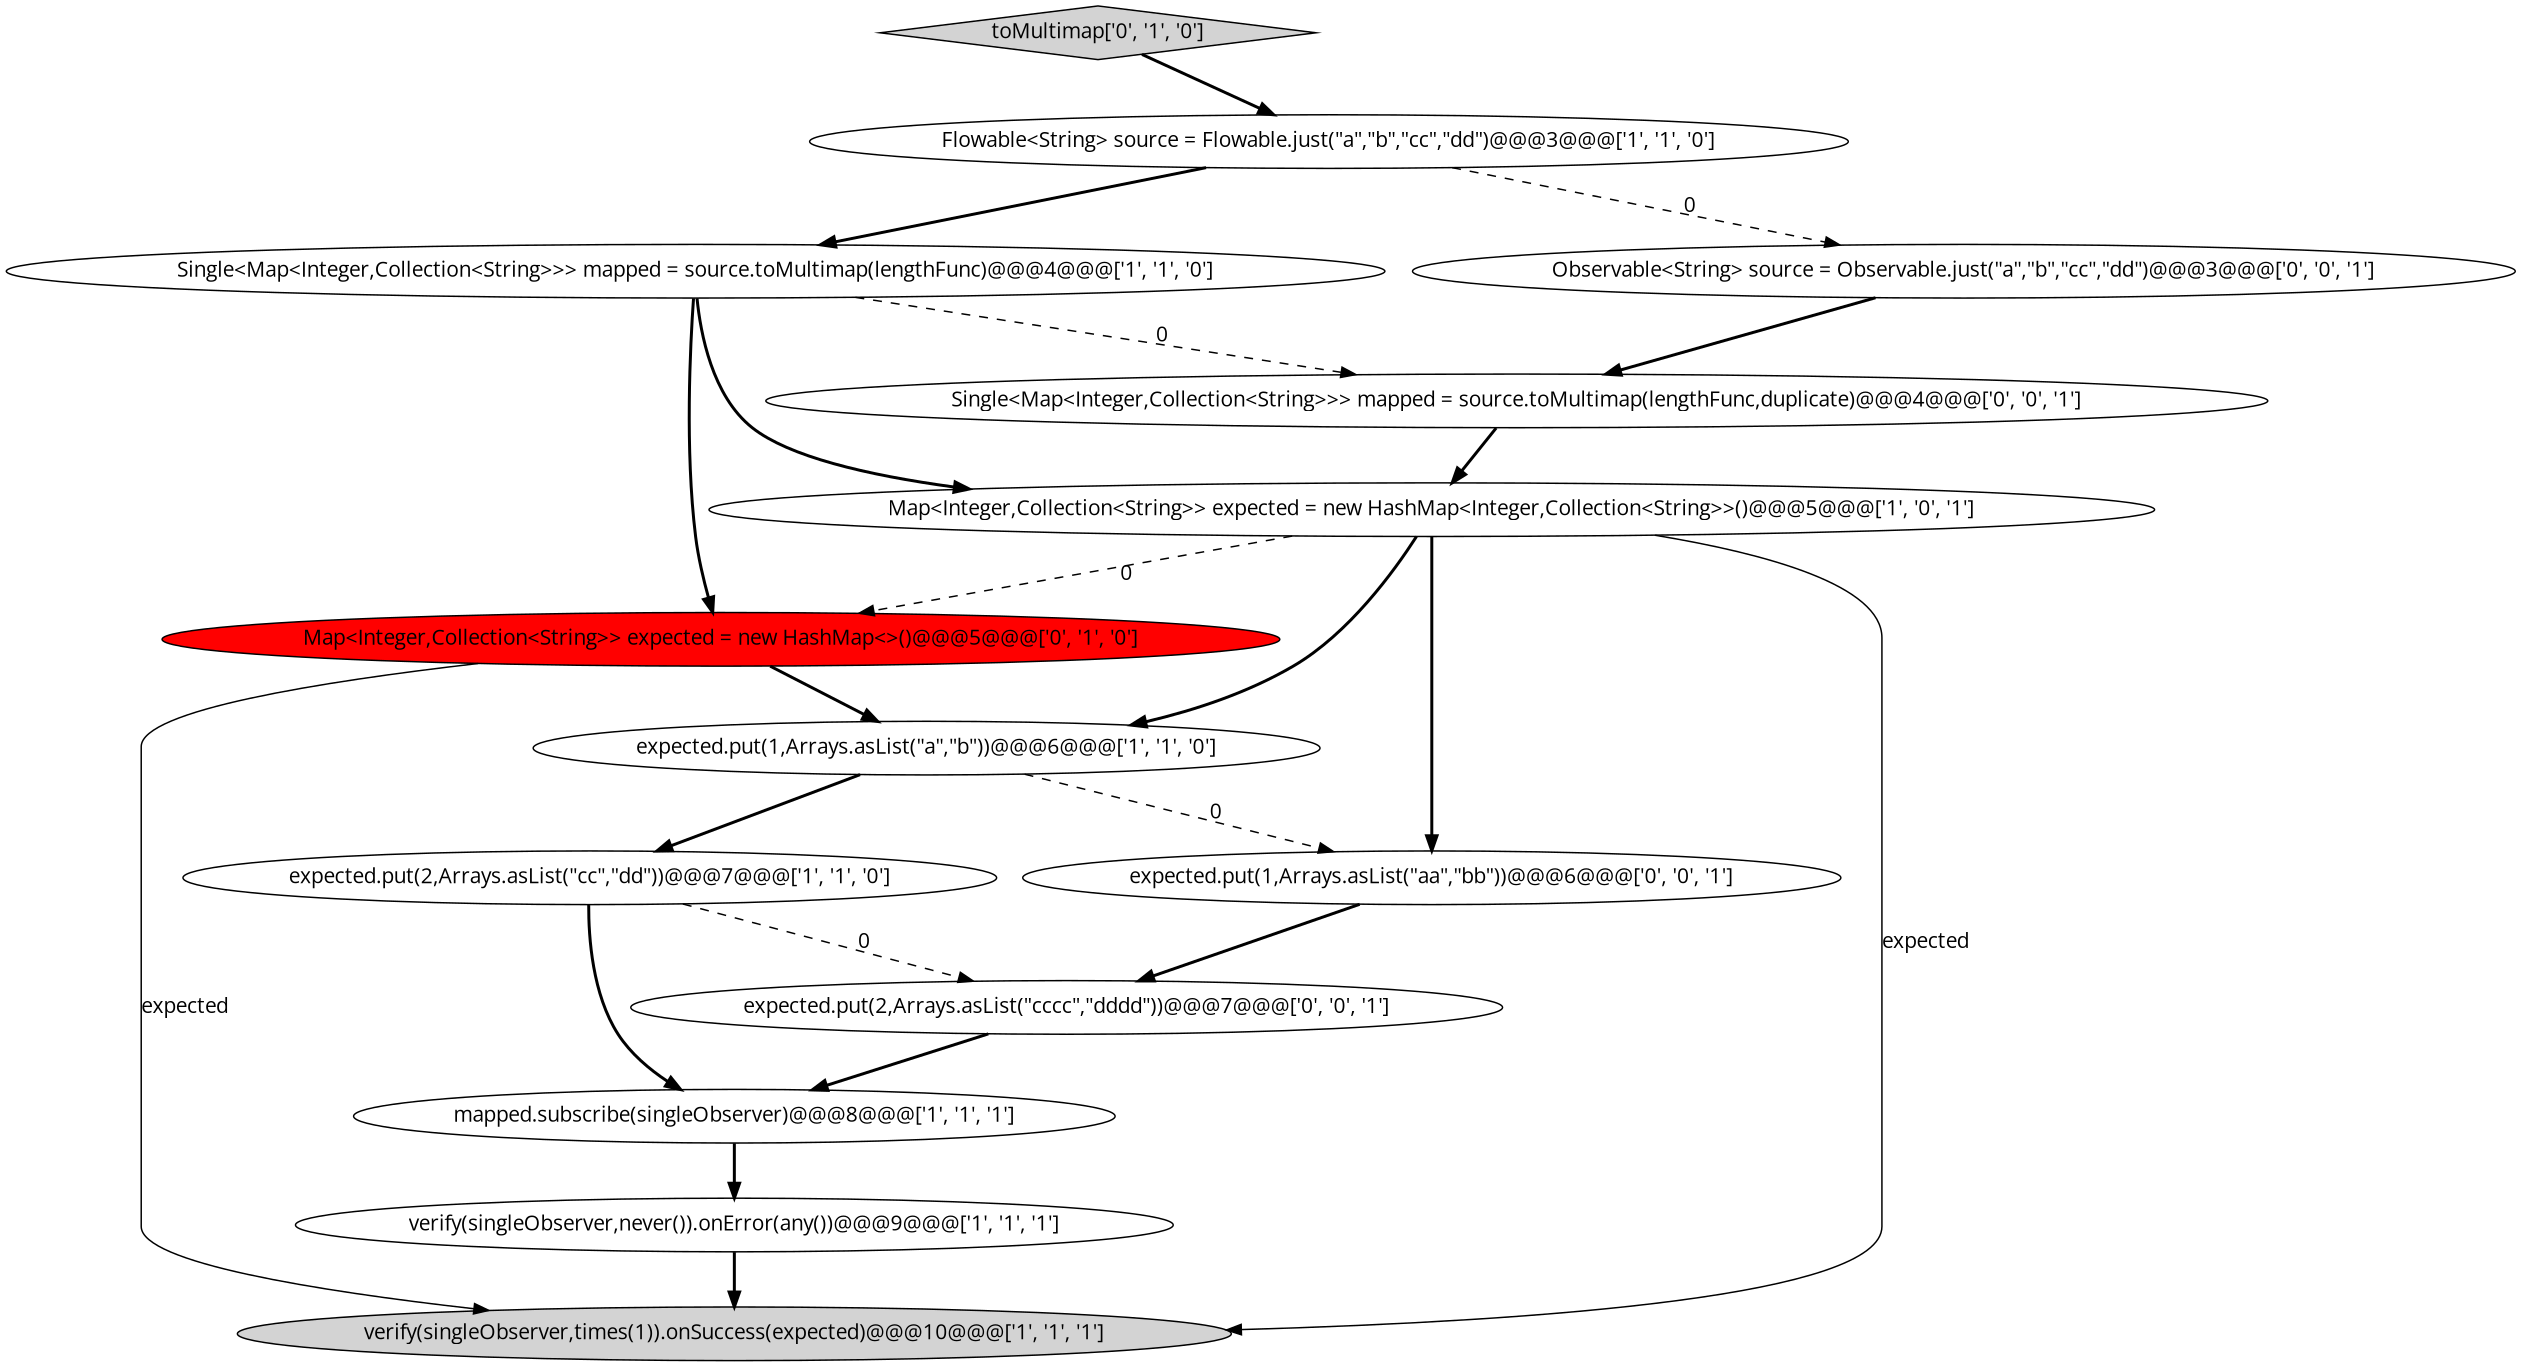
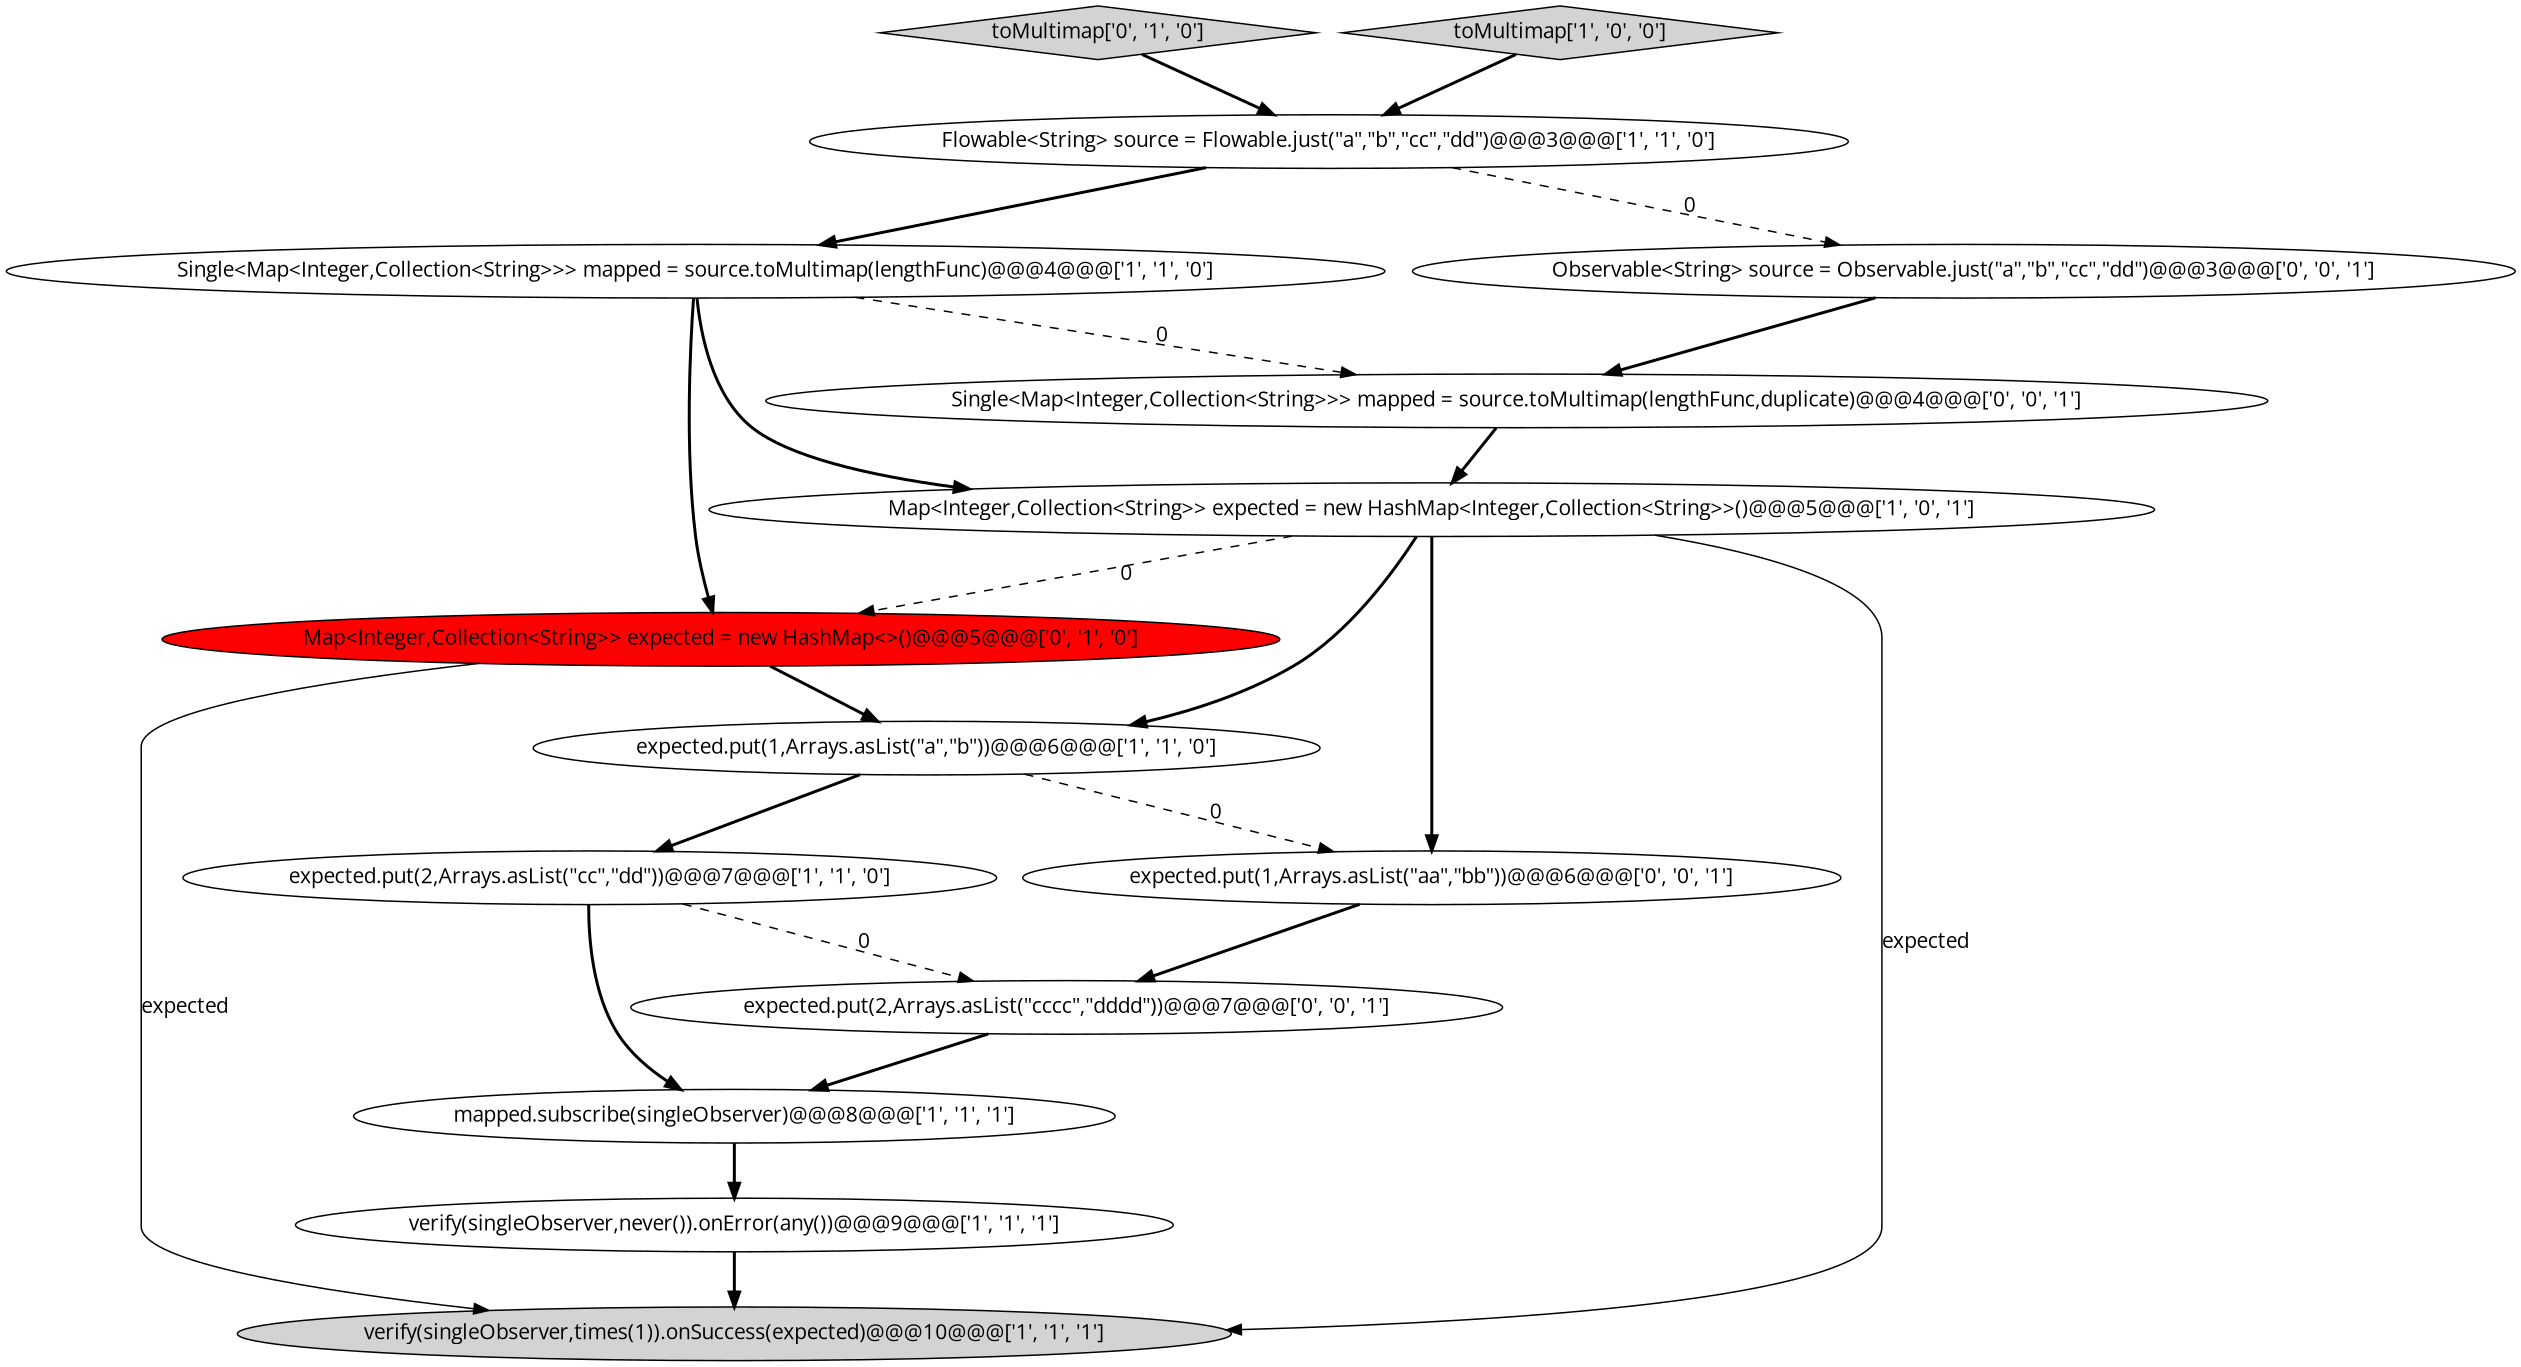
node "toMultimap['1', '0', '0']": added
